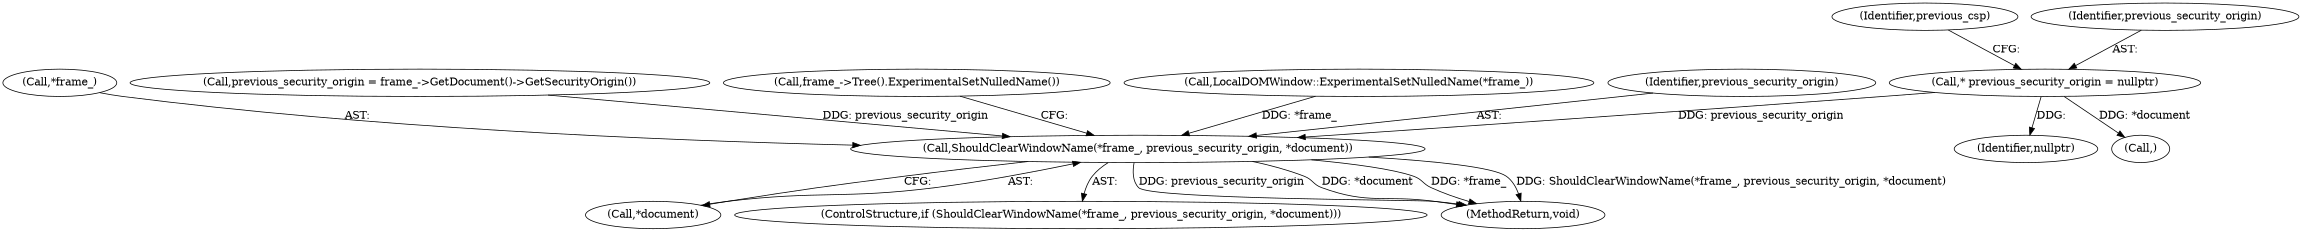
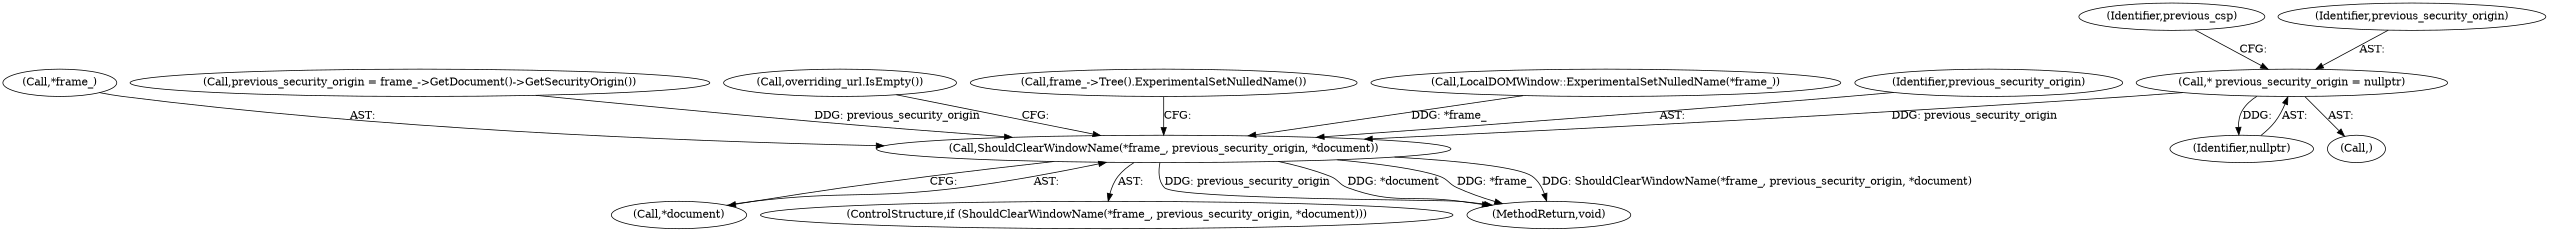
node "(Call,overriding_url.IsEmpty())": added
edge "(Call,* previous_security_origin = nullptr)" -> "(Call,)": label "DDG: *document" -> "AST: "
edge "(Identifier,nullptr)" -> "(Call,* previous_security_origin = nullptr)": added, label "AST:"
